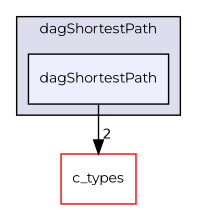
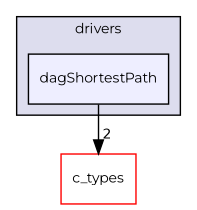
cluster "dagShortestPath": label "dagShortestPath" -> "drivers"
